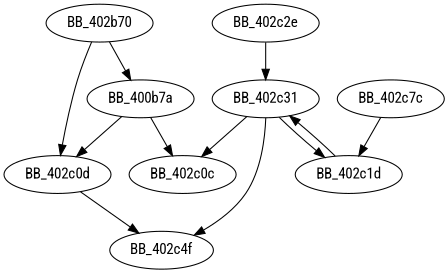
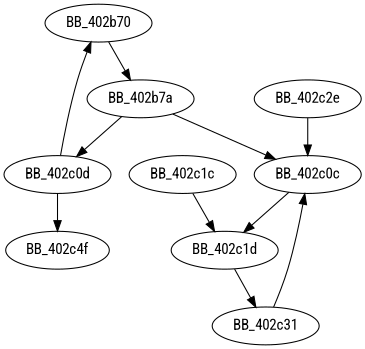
edge "BB_402c2e" -> "BB_402c31": now "BB_402c2e" -> "BB_402c0c"
edge "BB_402b70" -> "BB_402c0d": reversed
node "BB_400b7a": label "BB_400b7a" -> "BB_402b7a"
node "BB_402c7c": label "BB_402c7c" -> "BB_402c1c"
edge "BB_402c31" -> "BB_402c1d": now "BB_402c0c" -> "BB_402c1d"
edge "BB_402c31" -> "BB_402c4f": removed
